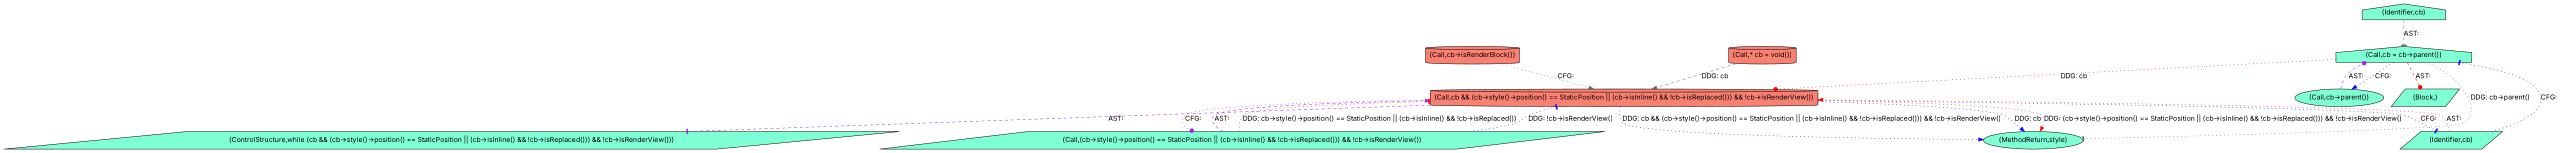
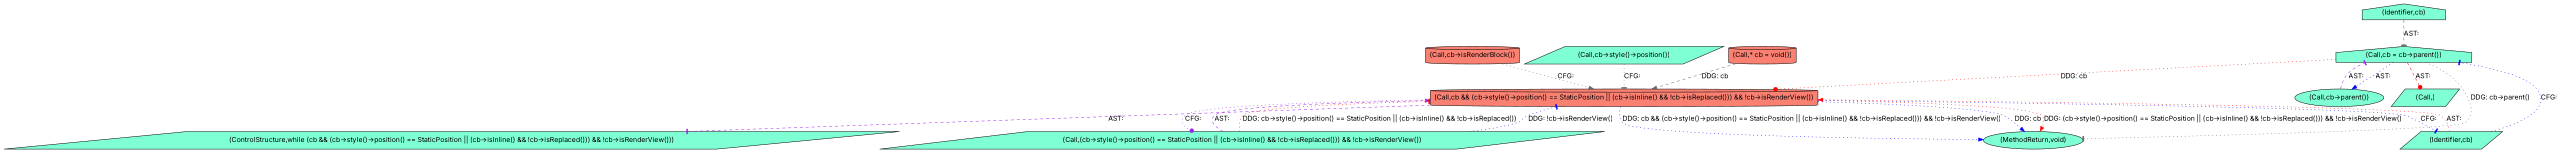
node "(Call,cb->style()->position())": added
edge "(Call,cb->parent())" -> "(Call,cb = cb->parent())": arrowhead dot -> tee
edge "(Call,cb = cb->parent())" -> "(Call,cb->parent())": label "CFG: " -> "AST: "
node "(Block,)": label "(Block,)" -> "(Call,)"
node "(MethodReturn,style)": label "(MethodReturn,style)" -> "(MethodReturn,void)"
